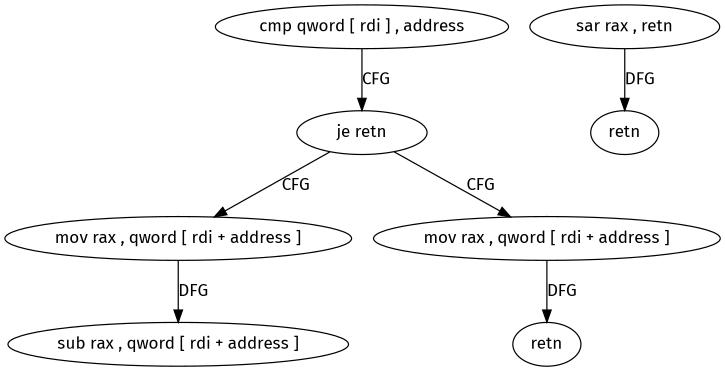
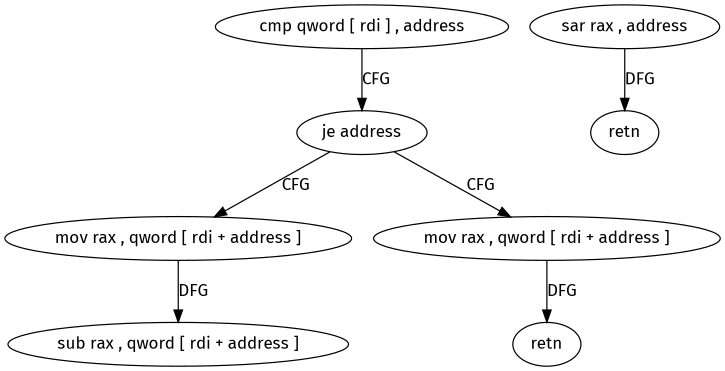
node "sar rax , retn": label "sar rax , retn" -> "sar rax , address"
node "je retn": label "je retn" -> "je address"
